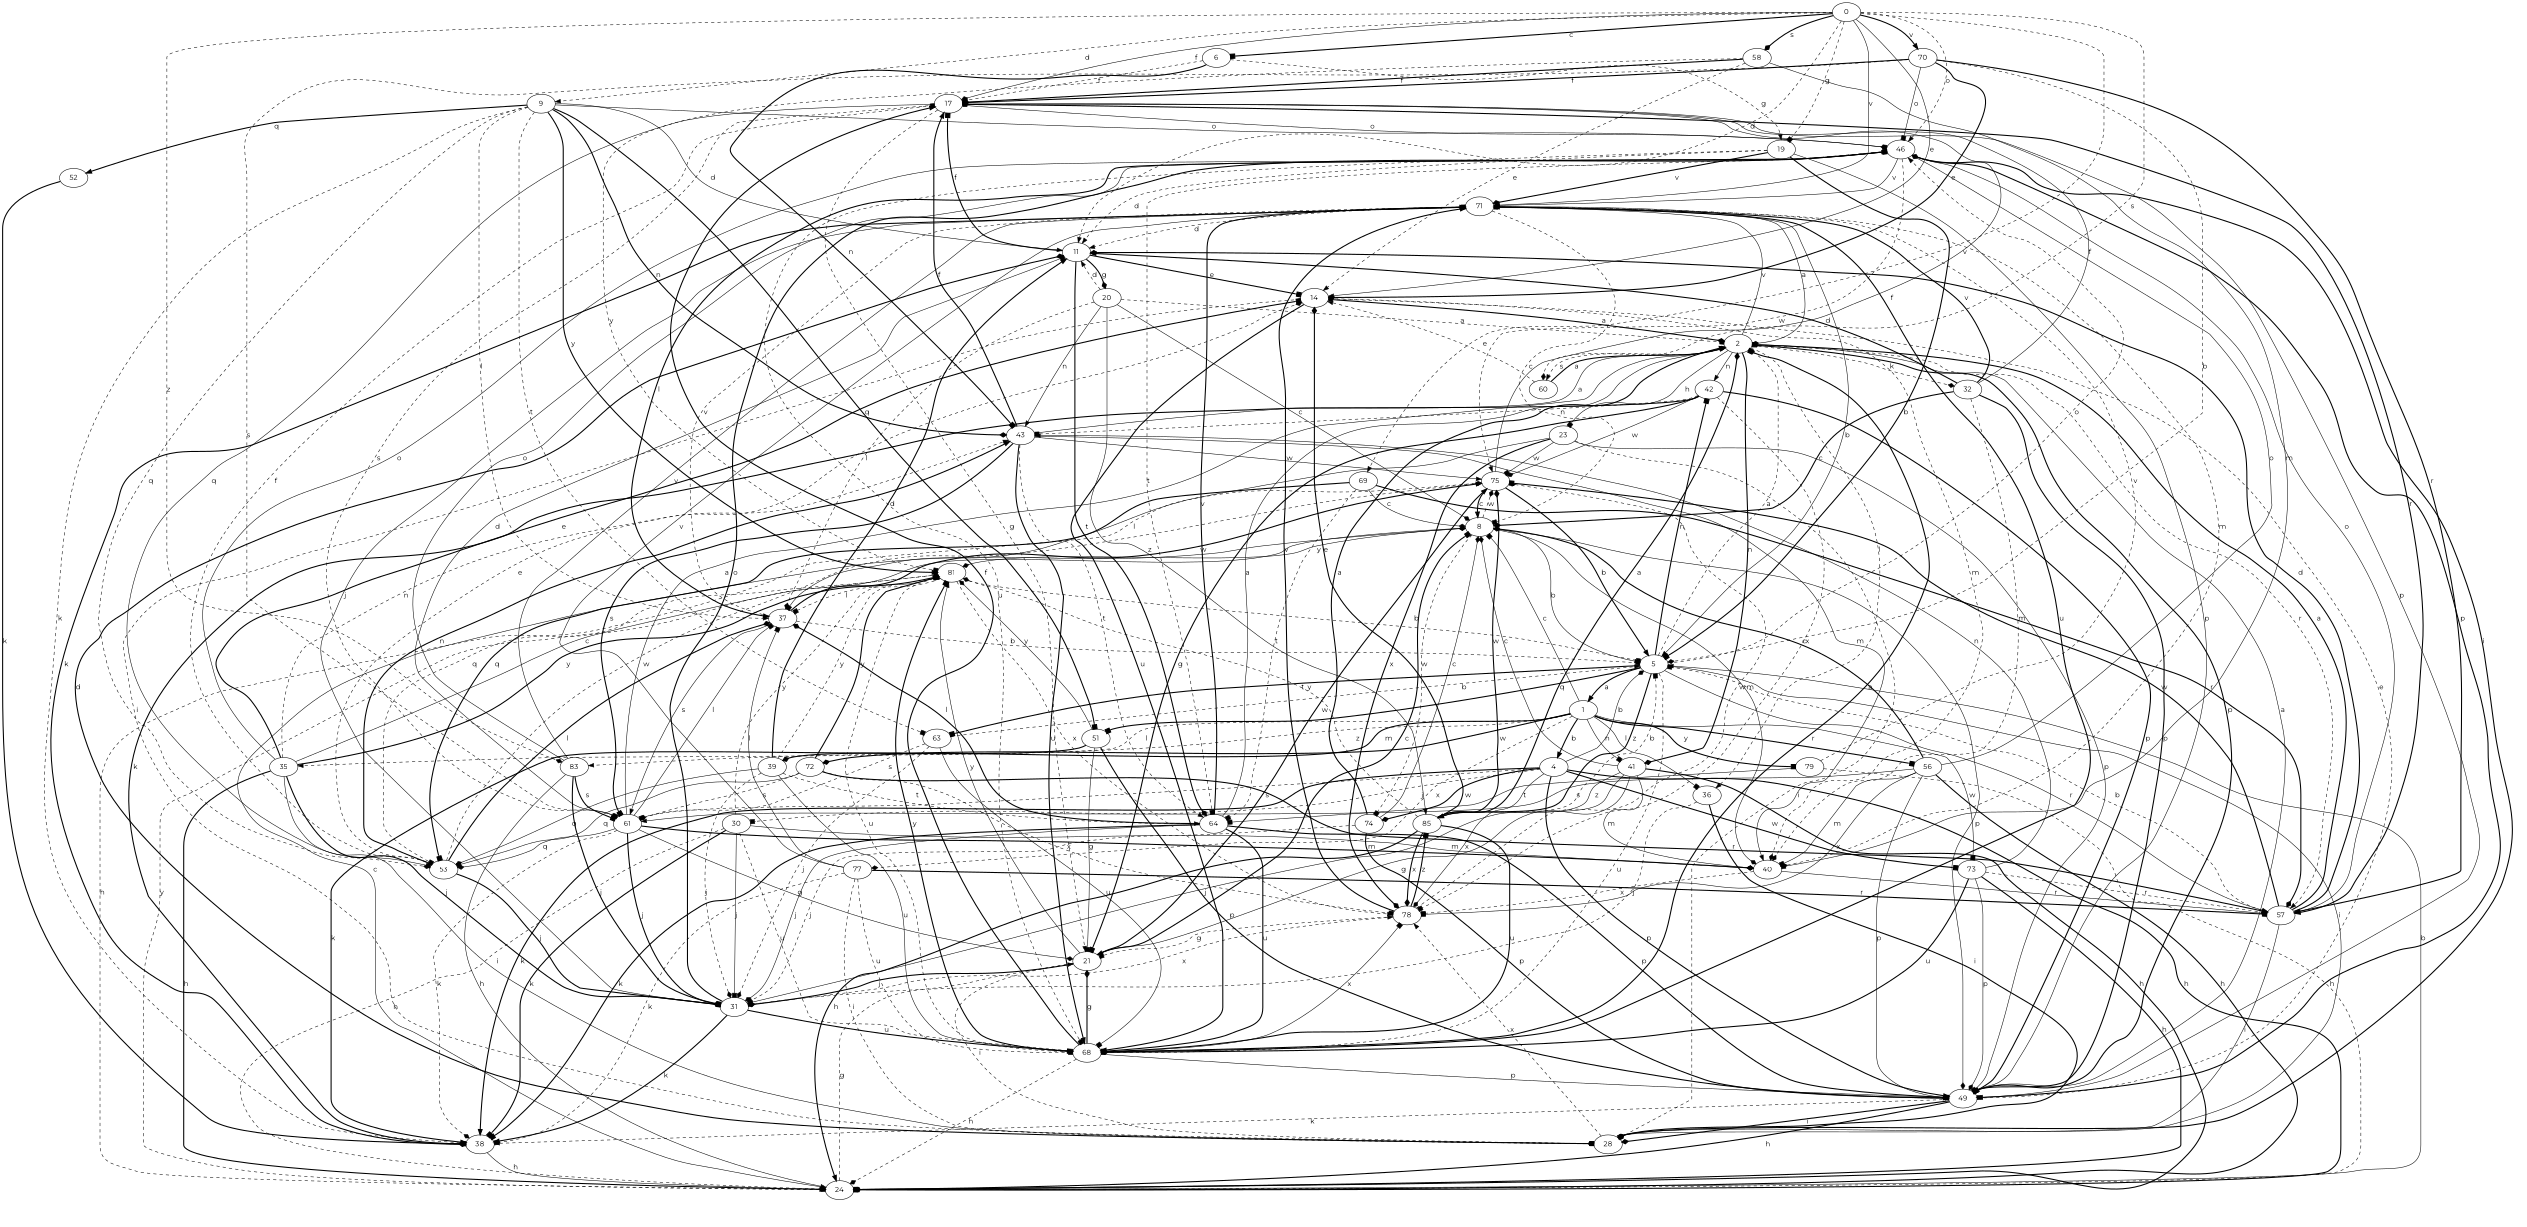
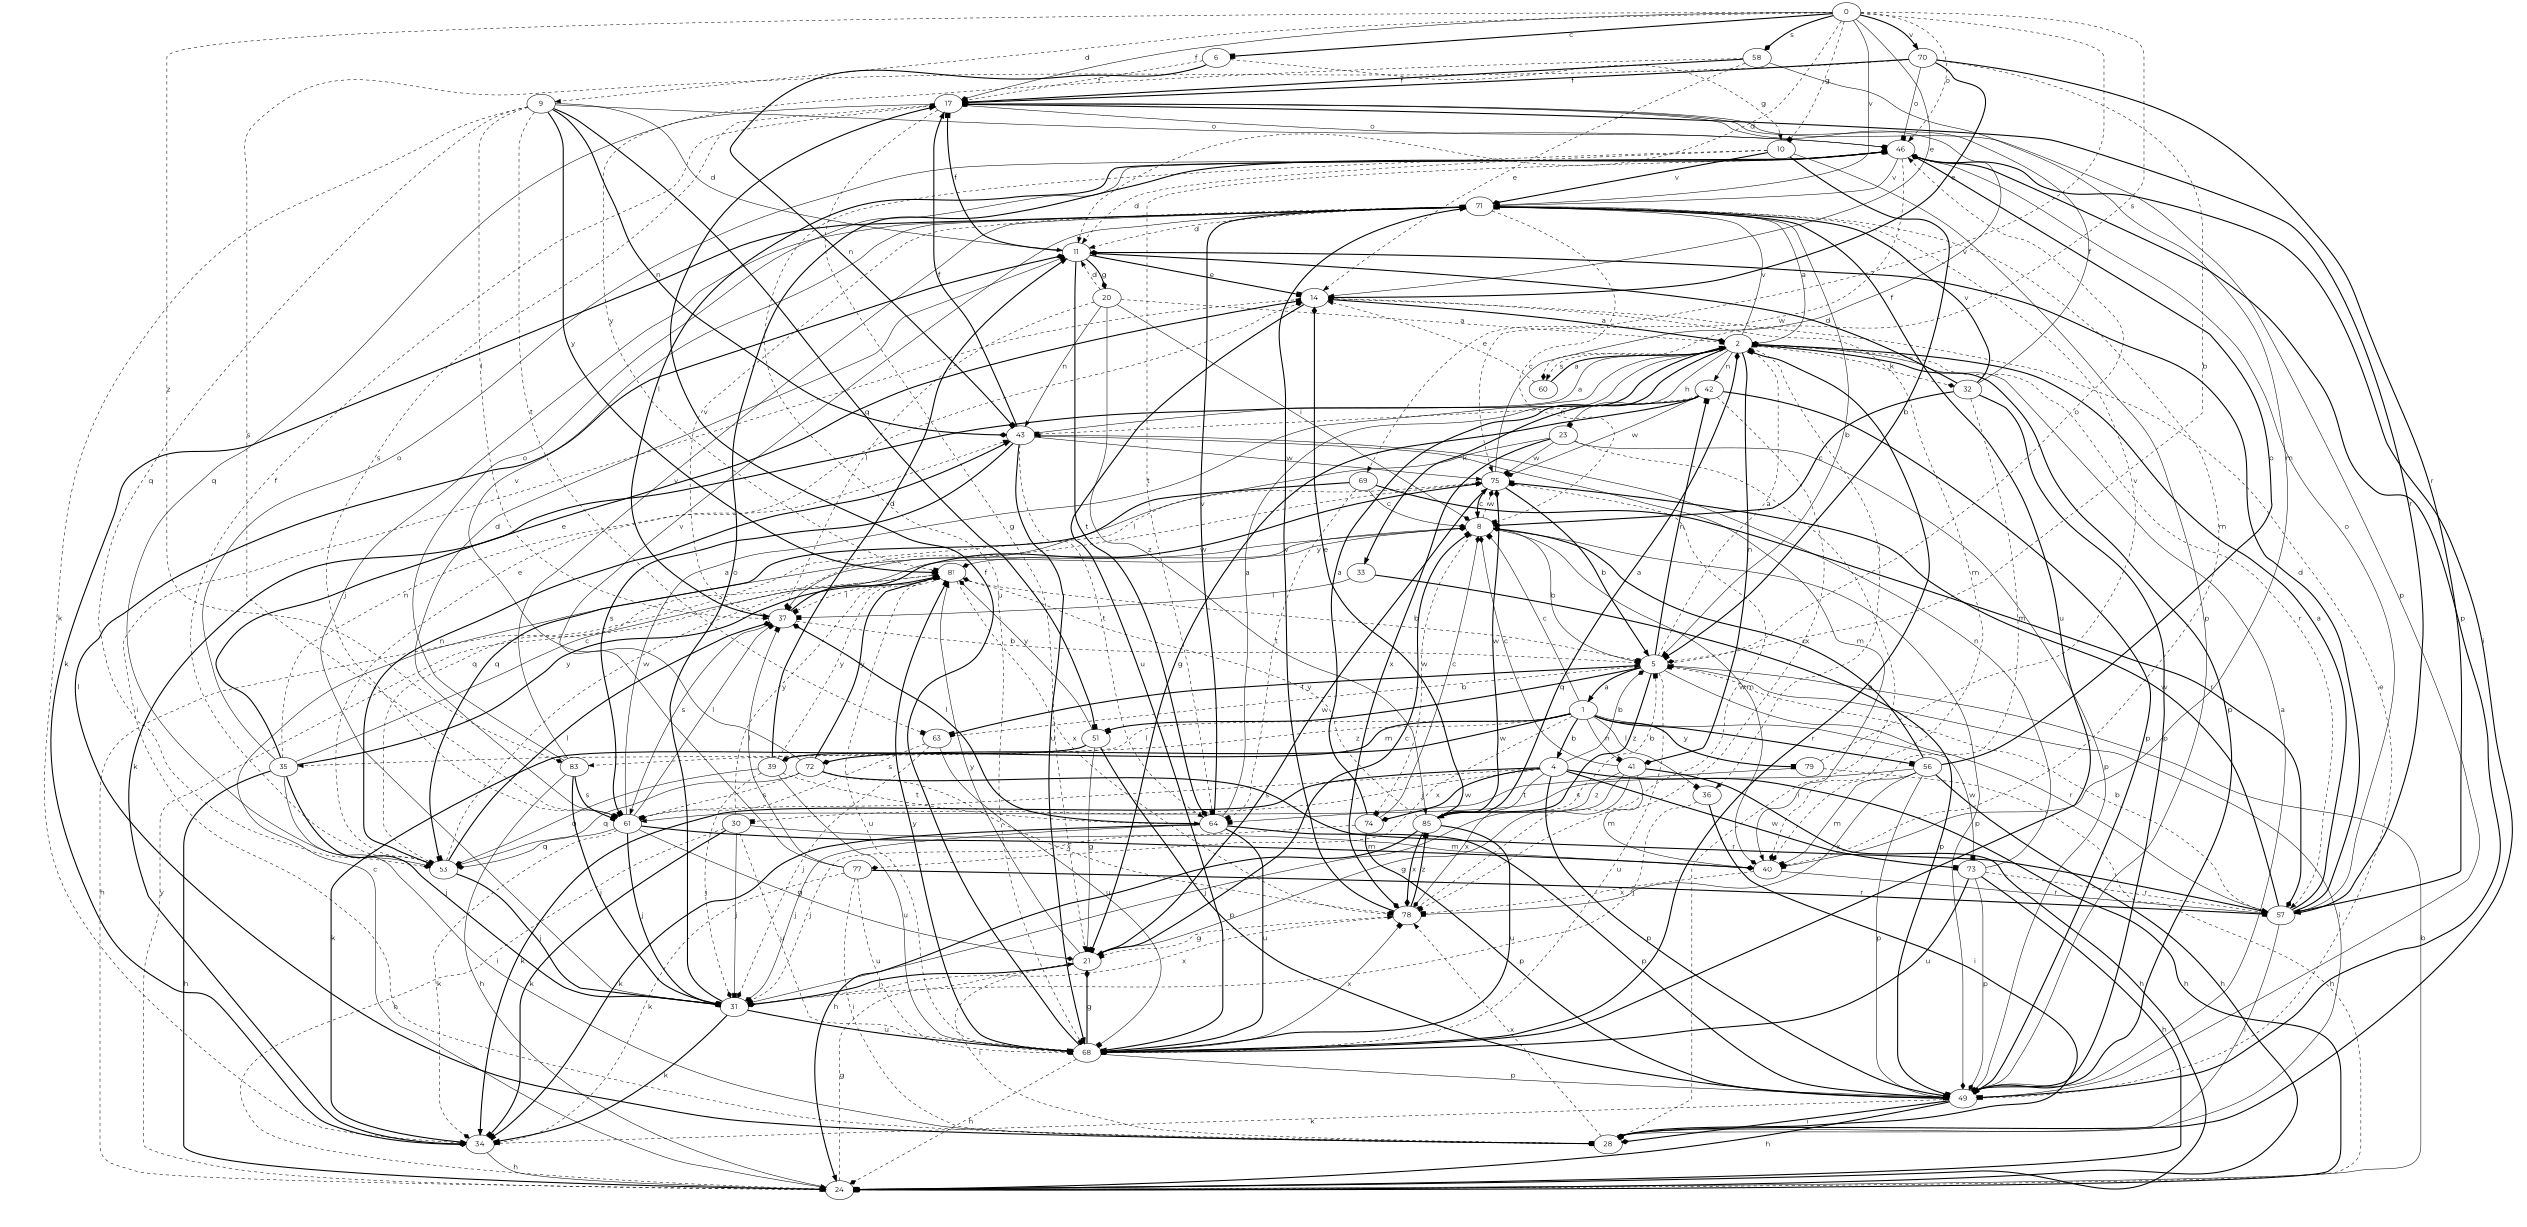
node "19": label "19" -> "10"
node "52": removed
edge "72" -> "71": added, label "v"
edge "20" -> "8": label "c" -> "i"
edge "56" -> "46": style solid -> bold
node "33": added
edge "28" -> "11": label "d" -> "l"
node "38": label "38" -> "34"
